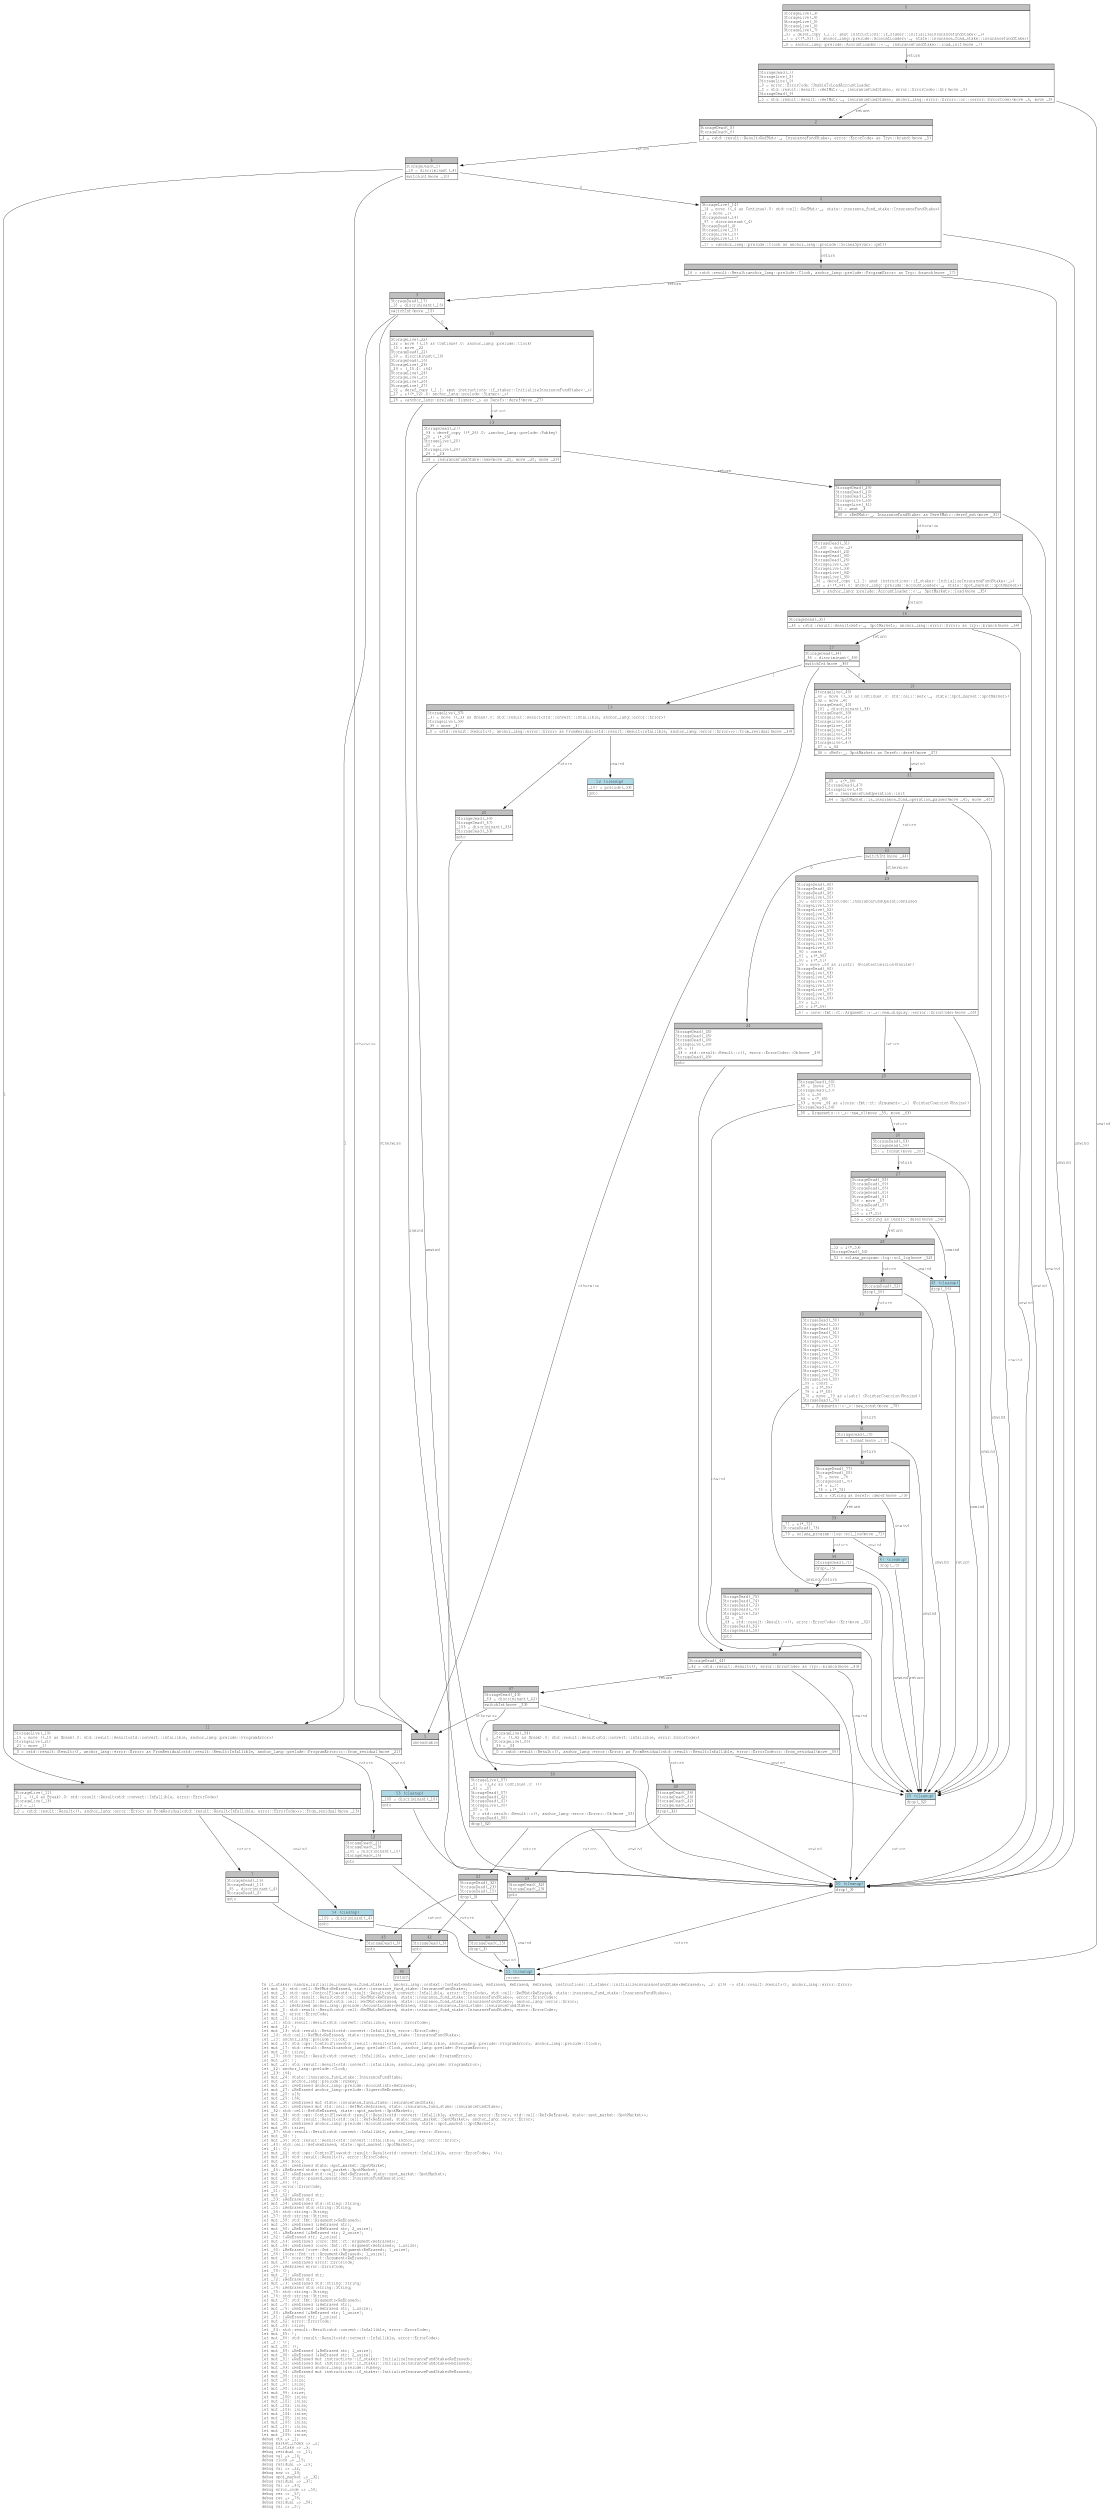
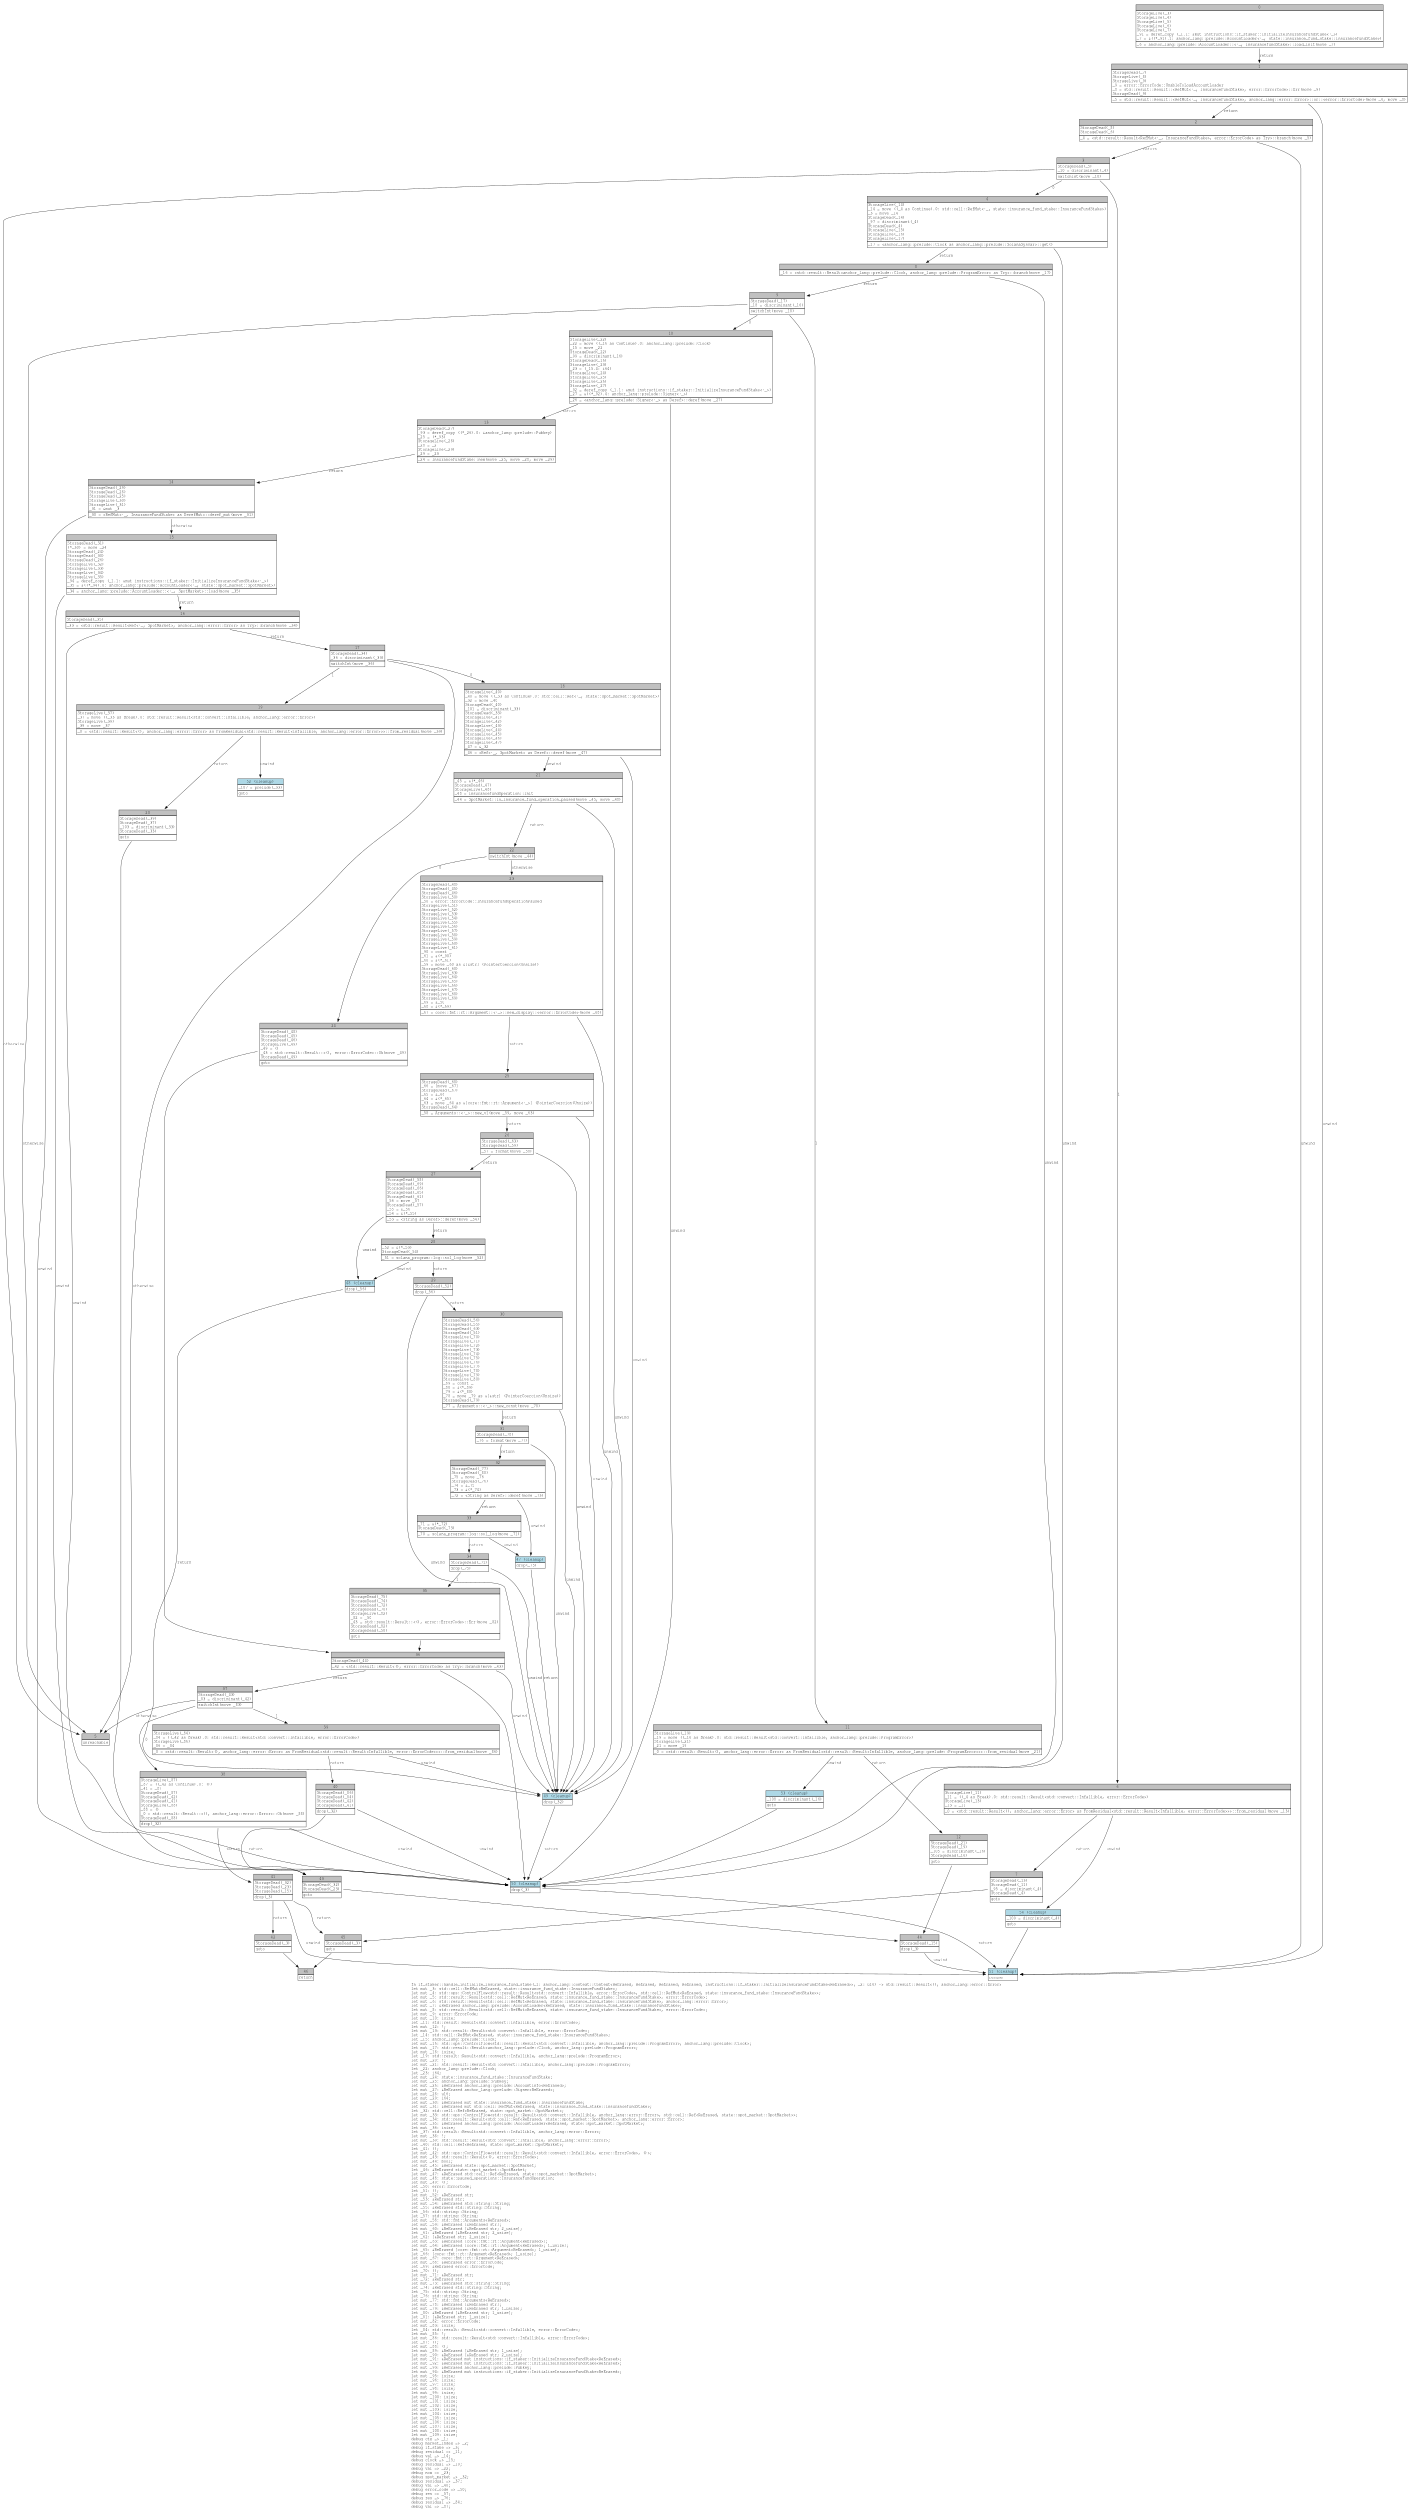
edge "2" -> "51 (cleanup)": added, label "unwind"
edge "13" -> "50 (cleanup)": removed, label "unwind"
edge "34" -> "35": label "return" -> "1"
